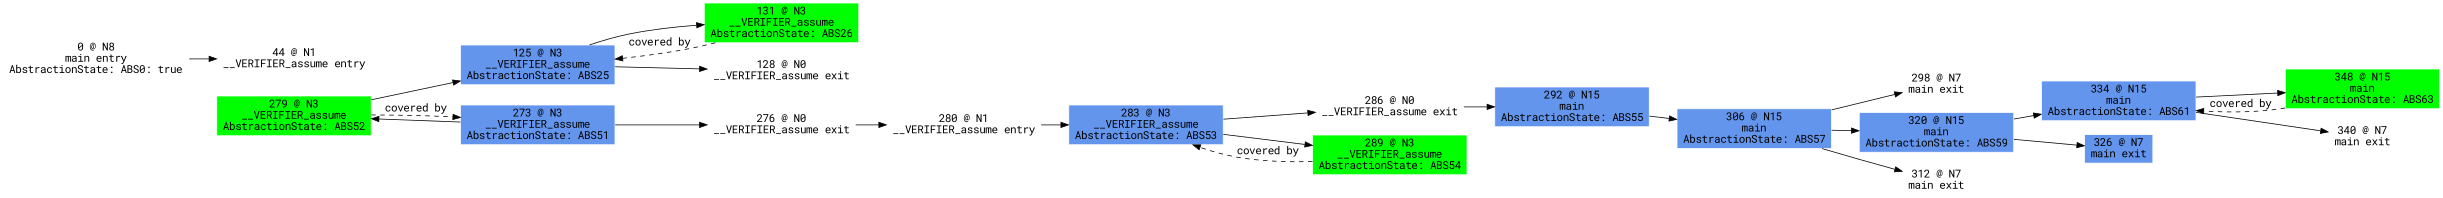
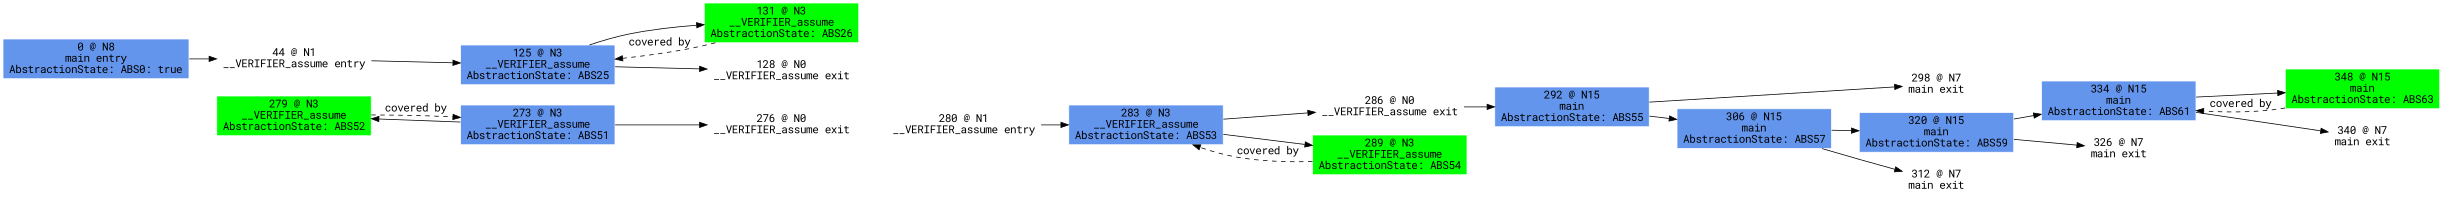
node "0 @ N8 main entry AbstractionState: ABS0: true": fillcolor white -> cornflowerblue
edge "279 @ N3 __VERIFIER_assume AbstractionState: ABS52" -> "125 @ N3 __VERIFIER_assume AbstractionState: ABS25": now "44 @ N1 __VERIFIER_assume entry" -> "125 @ N3 __VERIFIER_assume AbstractionState: ABS25"
edge "306 @ N15 main AbstractionState: ABS57" -> "298 @ N7 main exit": now "292 @ N15 main AbstractionState: ABS55" -> "298 @ N7 main exit"
edge "276 @ N0 __VERIFIER_assume exit" -> "280 @ N1 __VERIFIER_assume entry": removed
node "326 @ N7 main exit": fillcolor cornflowerblue -> white
